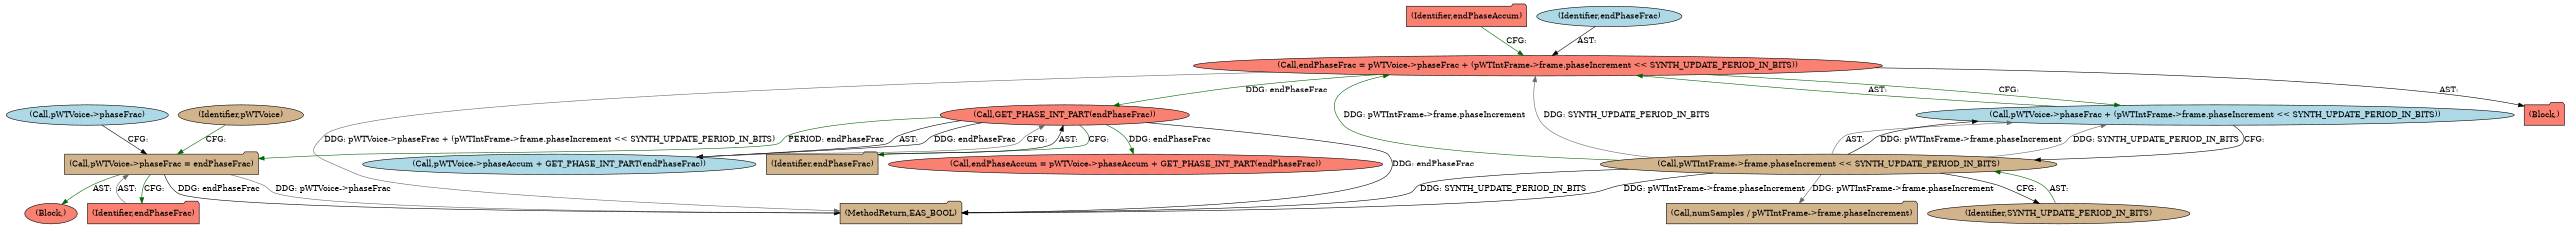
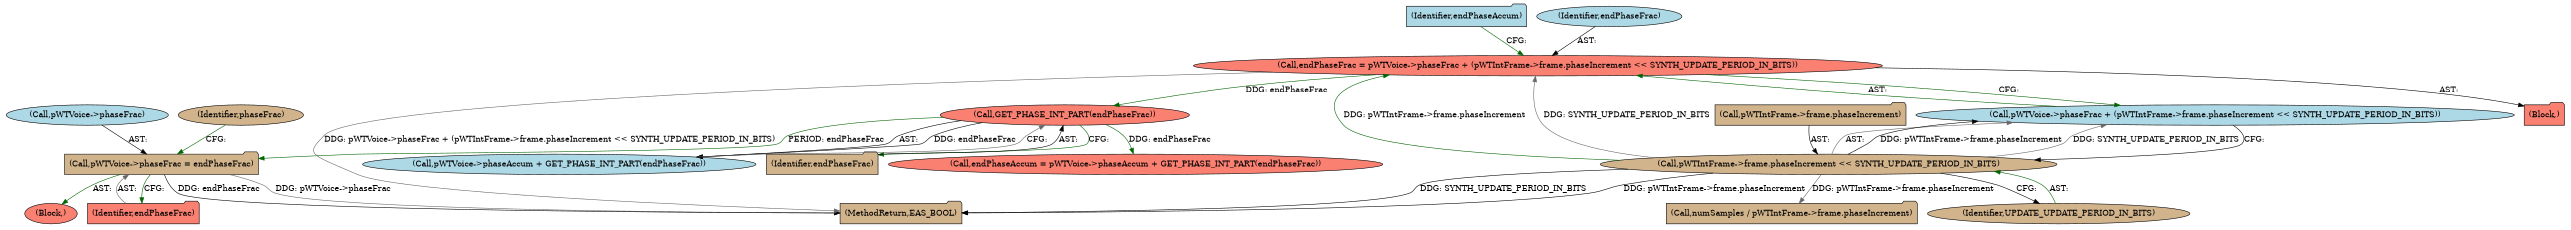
node "(Identifier,endPhaseAccum)": fillcolor salmon -> lightblue
node "(Identifier,pWTVoice)": label "(Identifier,pWTVoice)" -> "(Identifier,phaseFrac)"
node "(Call,pWTIntFrame->frame.phaseIncrement)": added
edge "(Call,pWTVoice->phaseFrac)" -> "(Call,pWTVoice->phaseFrac = endPhaseFrac)": label "CFG: " -> "AST: "
edge "(Call,GET_PHASE_INT_PART(endPhaseFrac))" -> "(MethodReturn,EAS_BOOL)": removed, label "DDG: endPhaseFrac"
node "(Identifier,SYNTH_UPDATE_PERIOD_IN_BITS)": label "(Identifier,SYNTH_UPDATE_PERIOD_IN_BITS)" -> "(Identifier,UPDATE_UPDATE_PERIOD_IN_BITS)"
